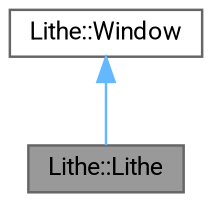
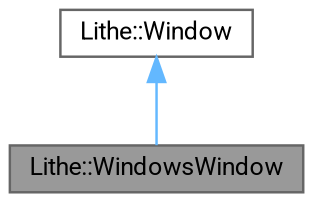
node "Lithe::Lithe": label "Lithe::Lithe" -> "Lithe::WindowsWindow"
